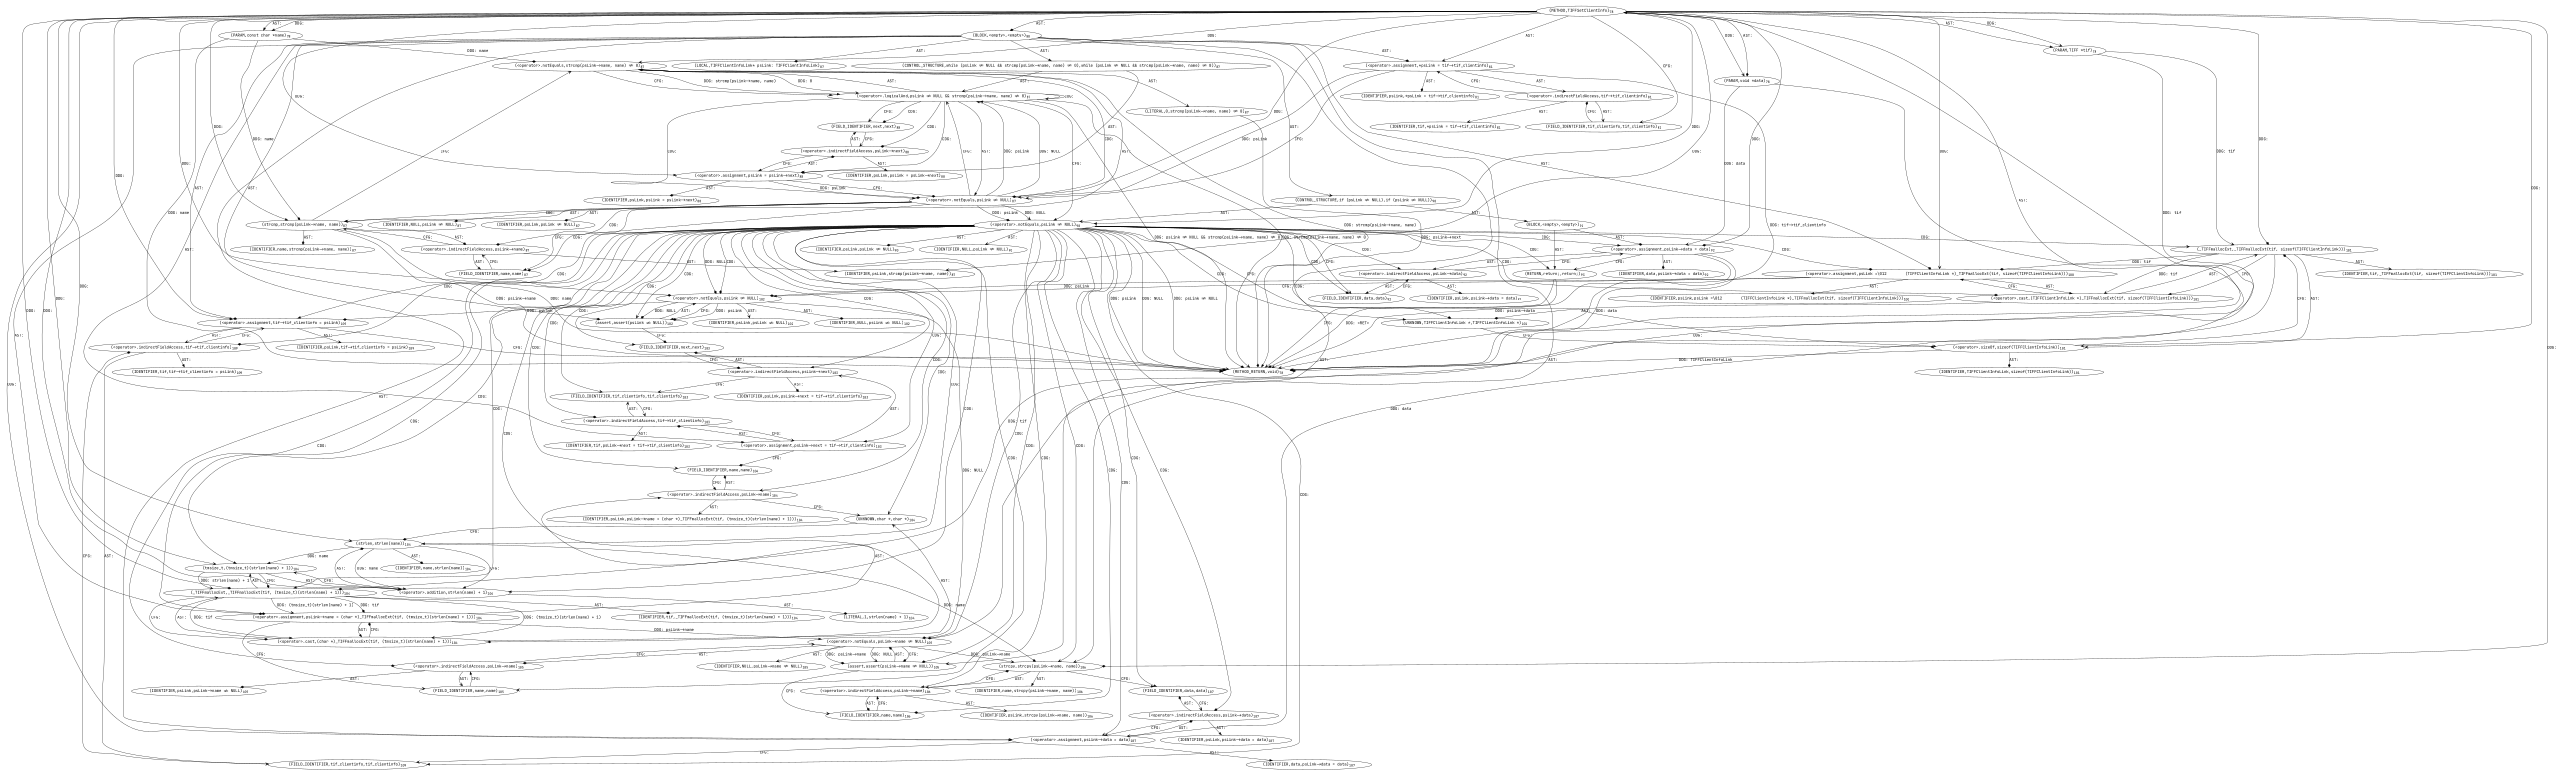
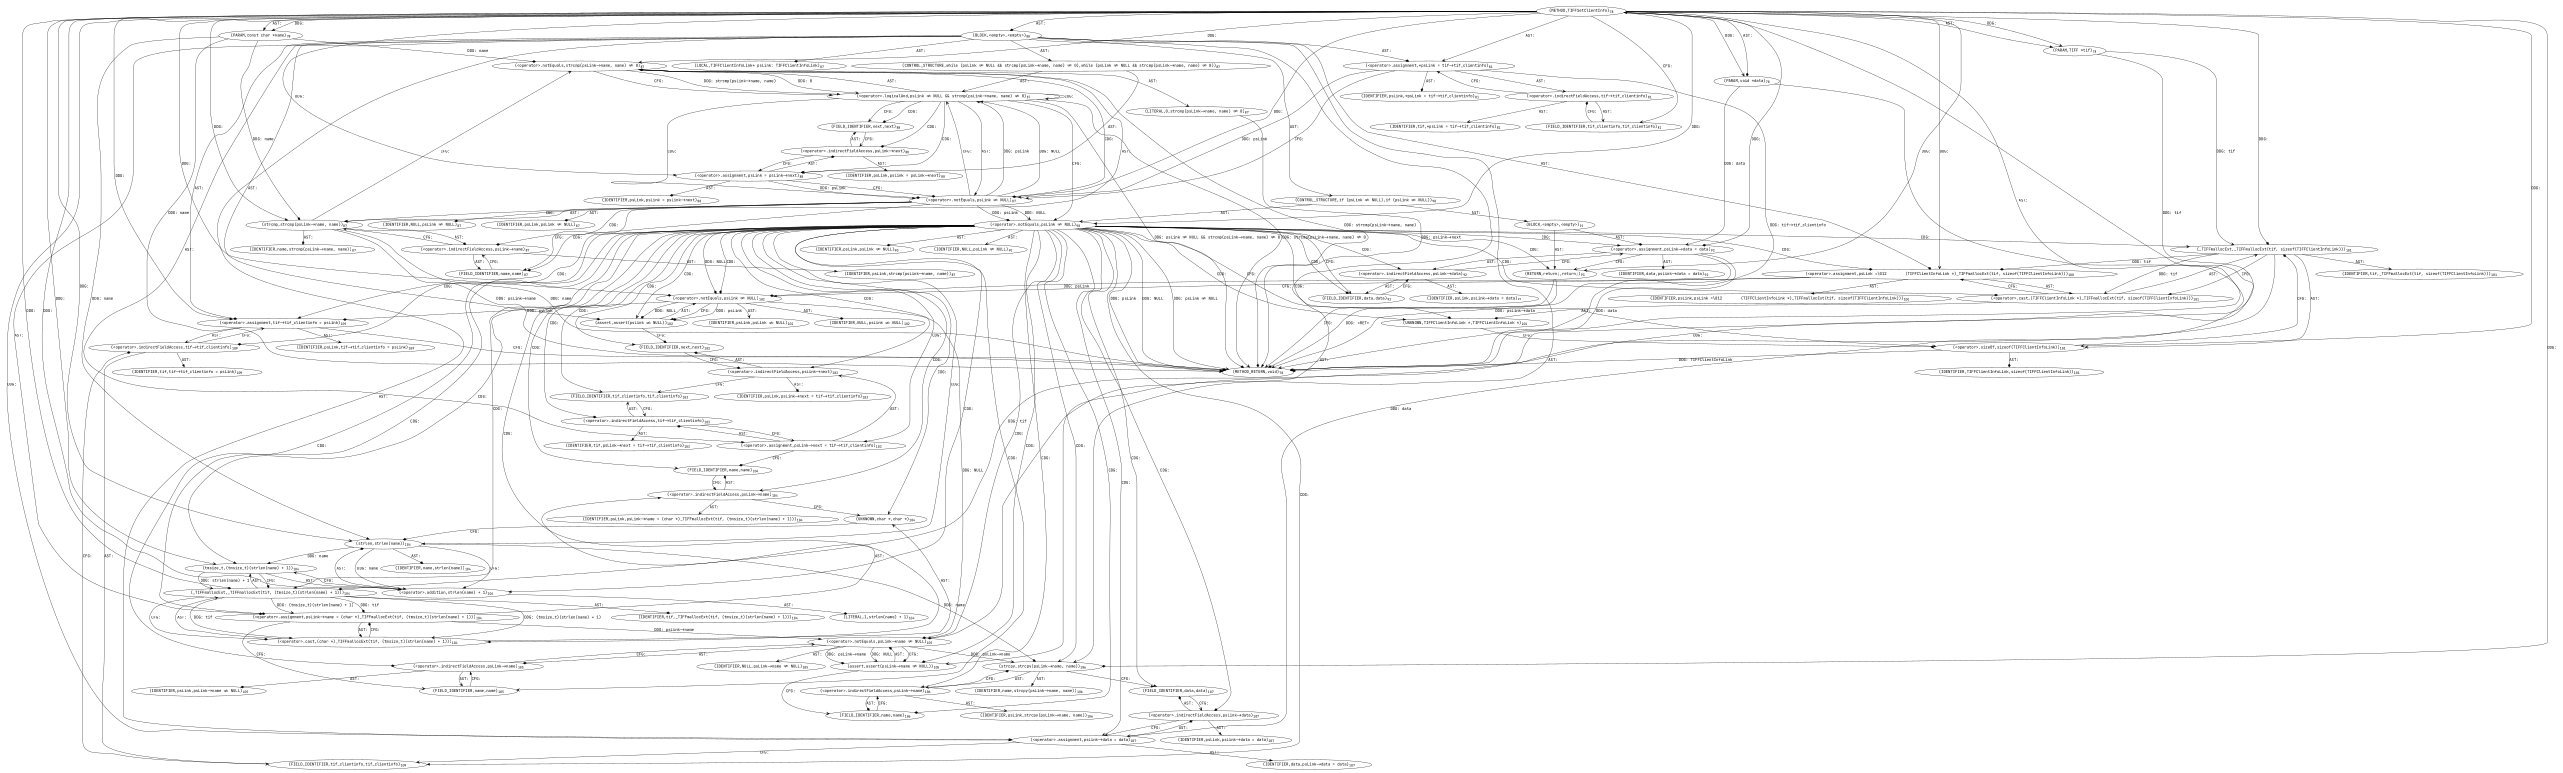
edge "(METHOD,TIFFSetClientInfo)" -> "(IDENTIFIER,psLink,strcmp(psLink->name, name))": now "(METHOD,TIFFSetClientInfo)" -> "(RETURN,return;,return;)"
edge "(PARAM,const char *name)" -> "(strlen,strlen(name))": added, label "DDG: name"
